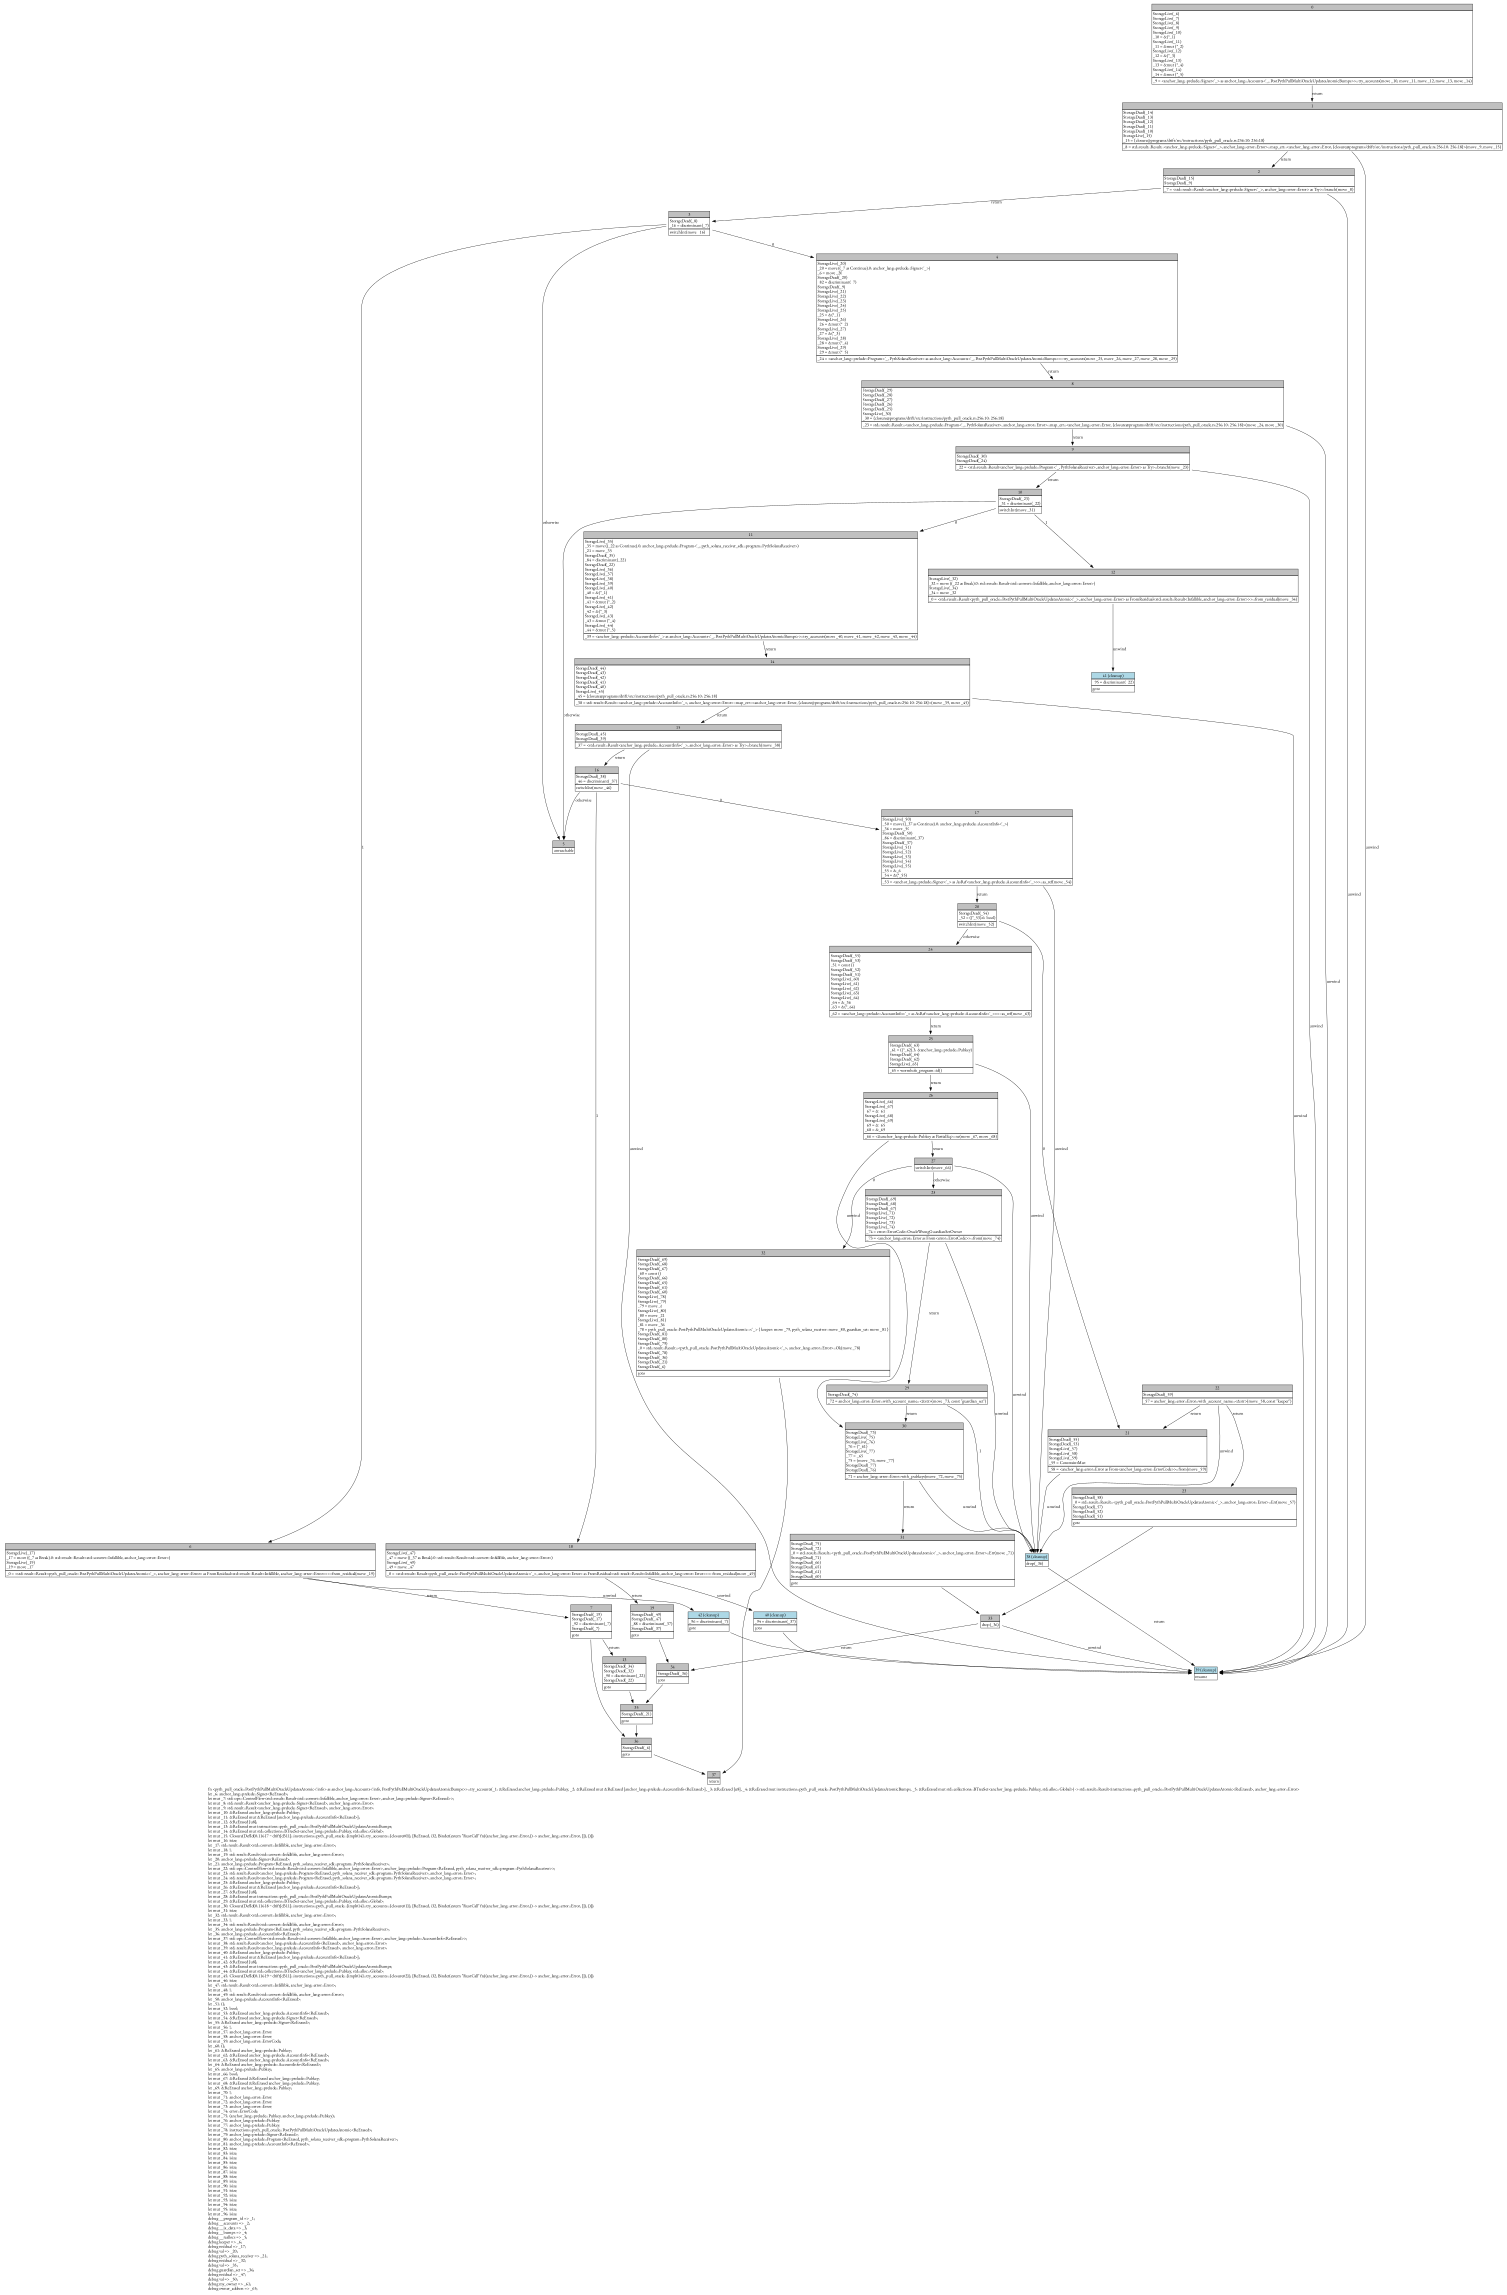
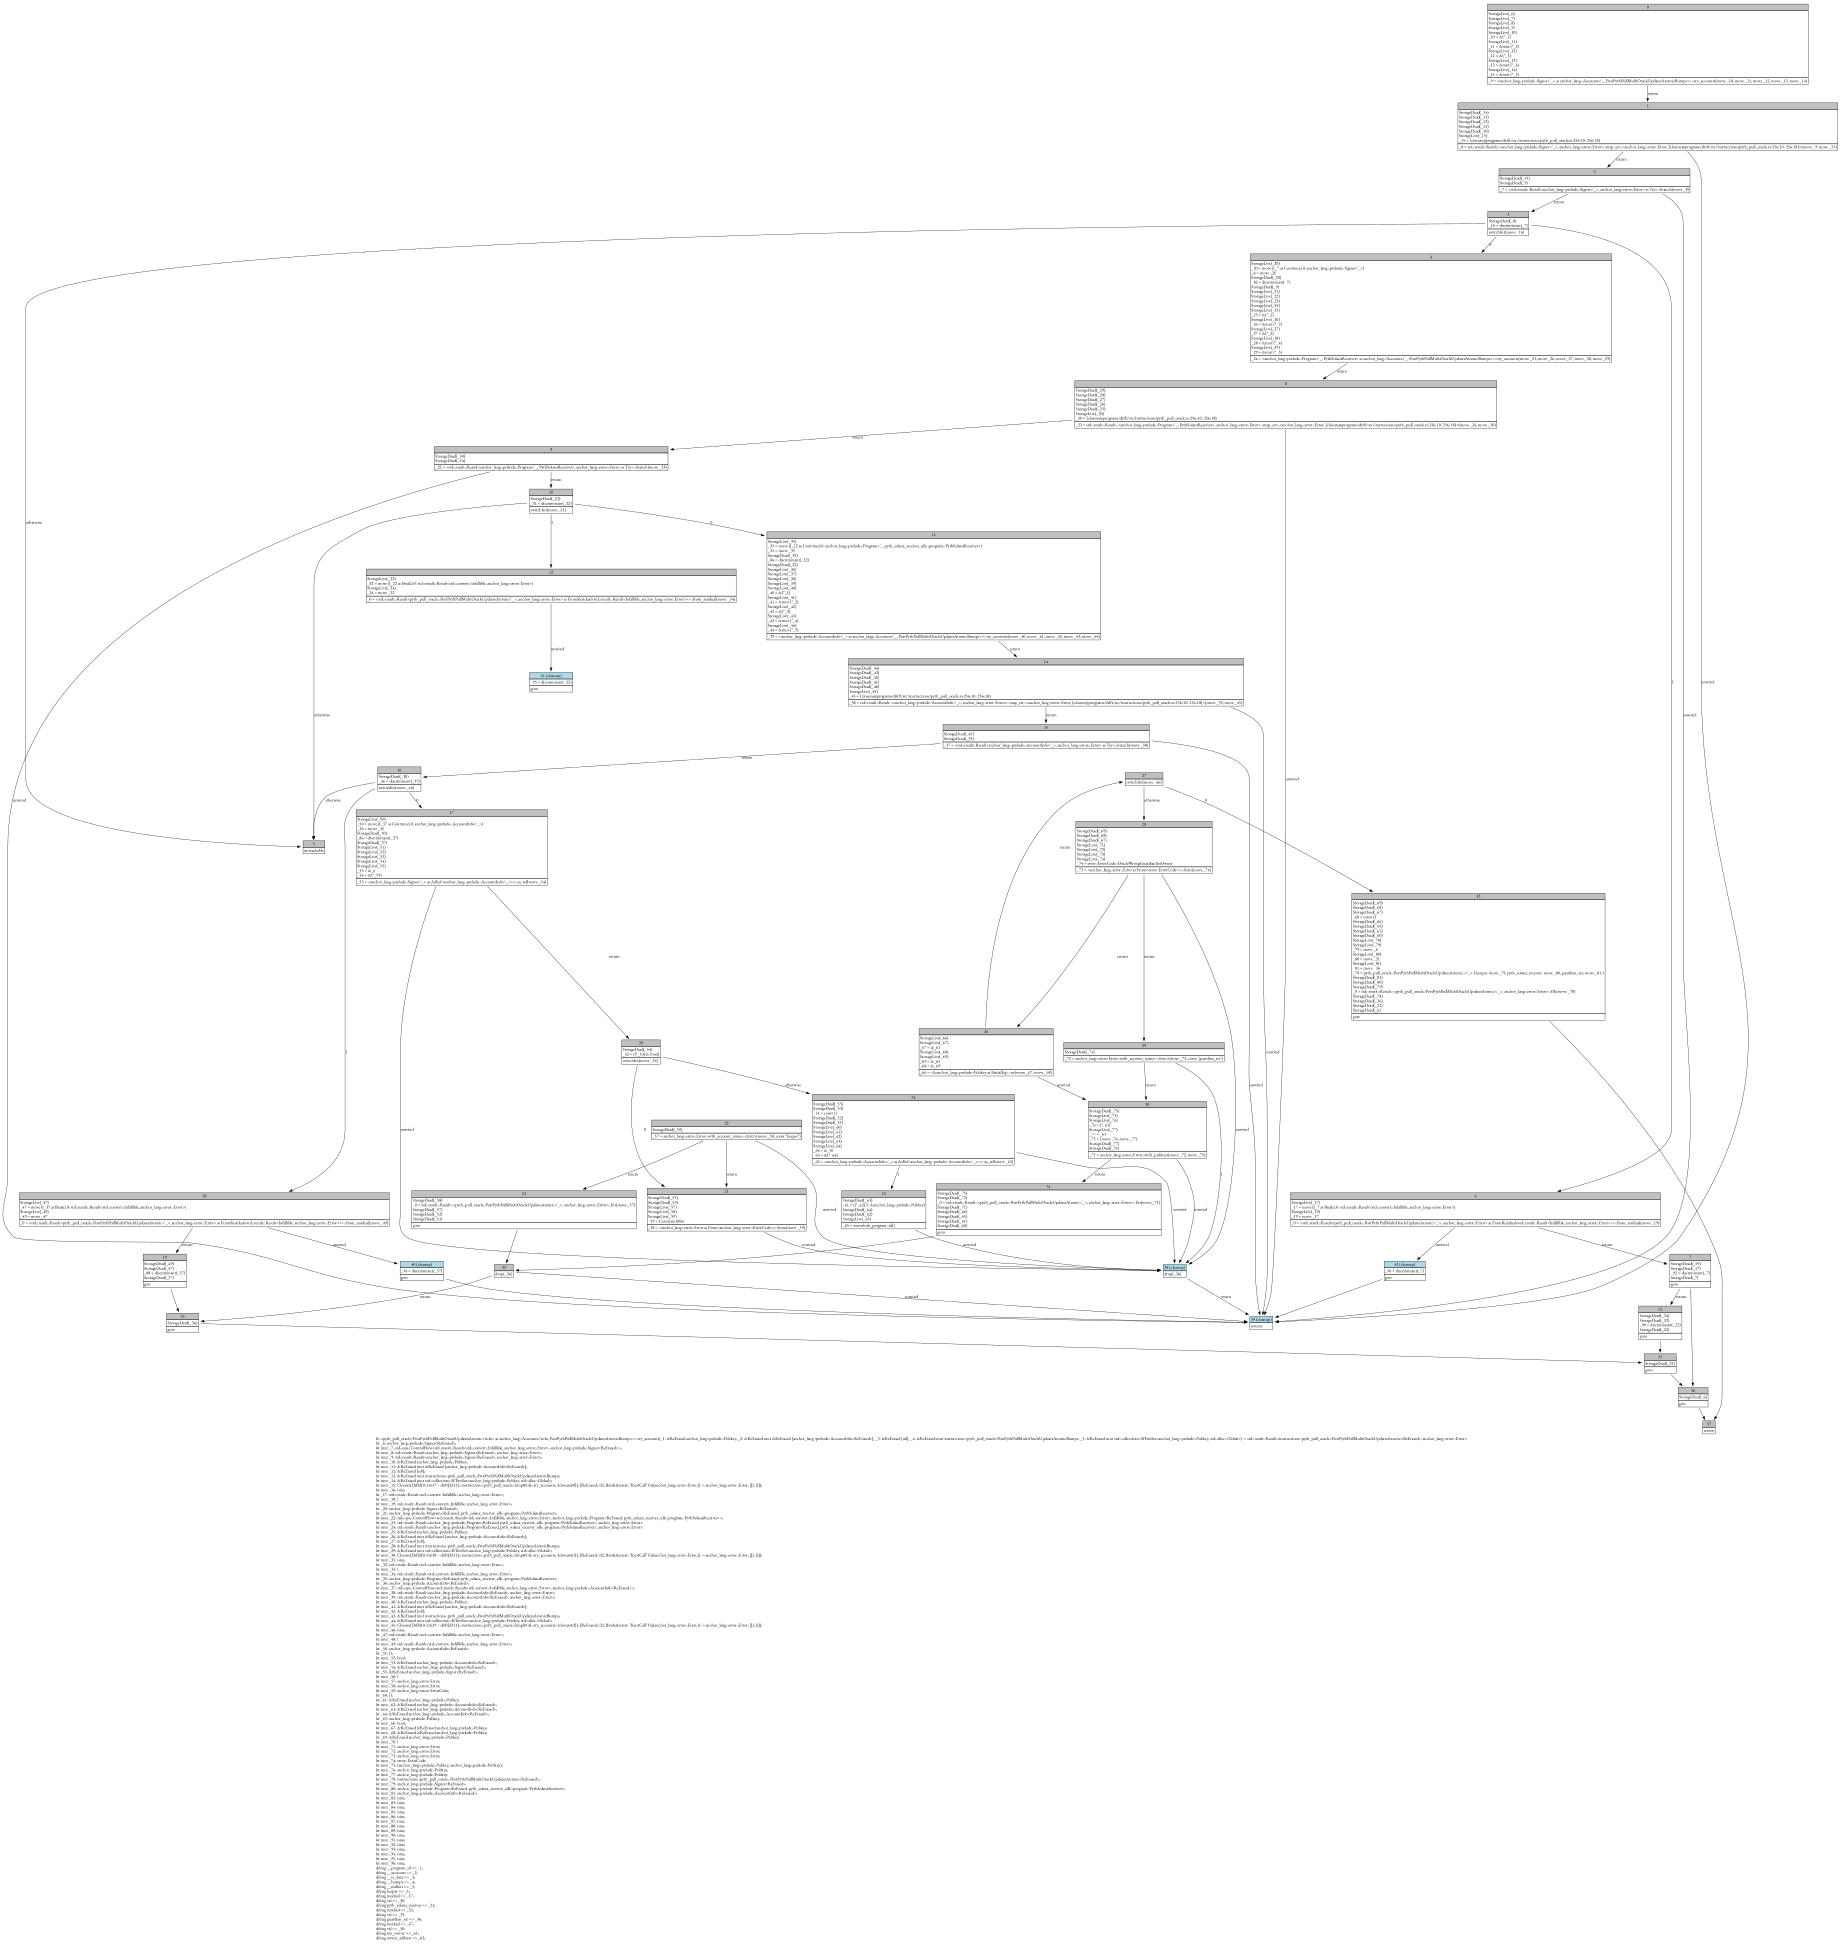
edge "24" -> "25": label "return" -> "1"
edge "25" -> "26": now "28" -> "26"
edge "27" -> "38 (cleanup)": now "24" -> "38 (cleanup)"
